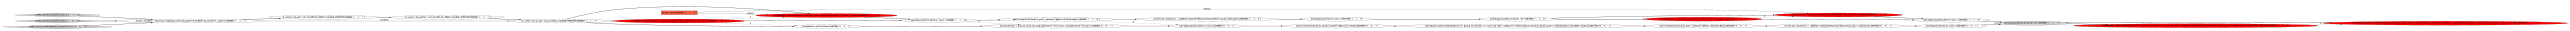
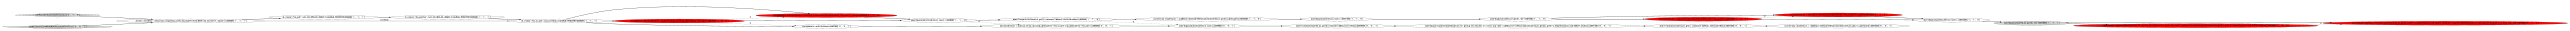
node "boolean useAsync@@@2@@@['0', '1', '0']": removed
node "testMultiGetChildrenAuthentication['1', '0', '0']": removed
node "assertEquals(childrenList.size(),1)@@@14@@@['0', '0', '1']": removed
